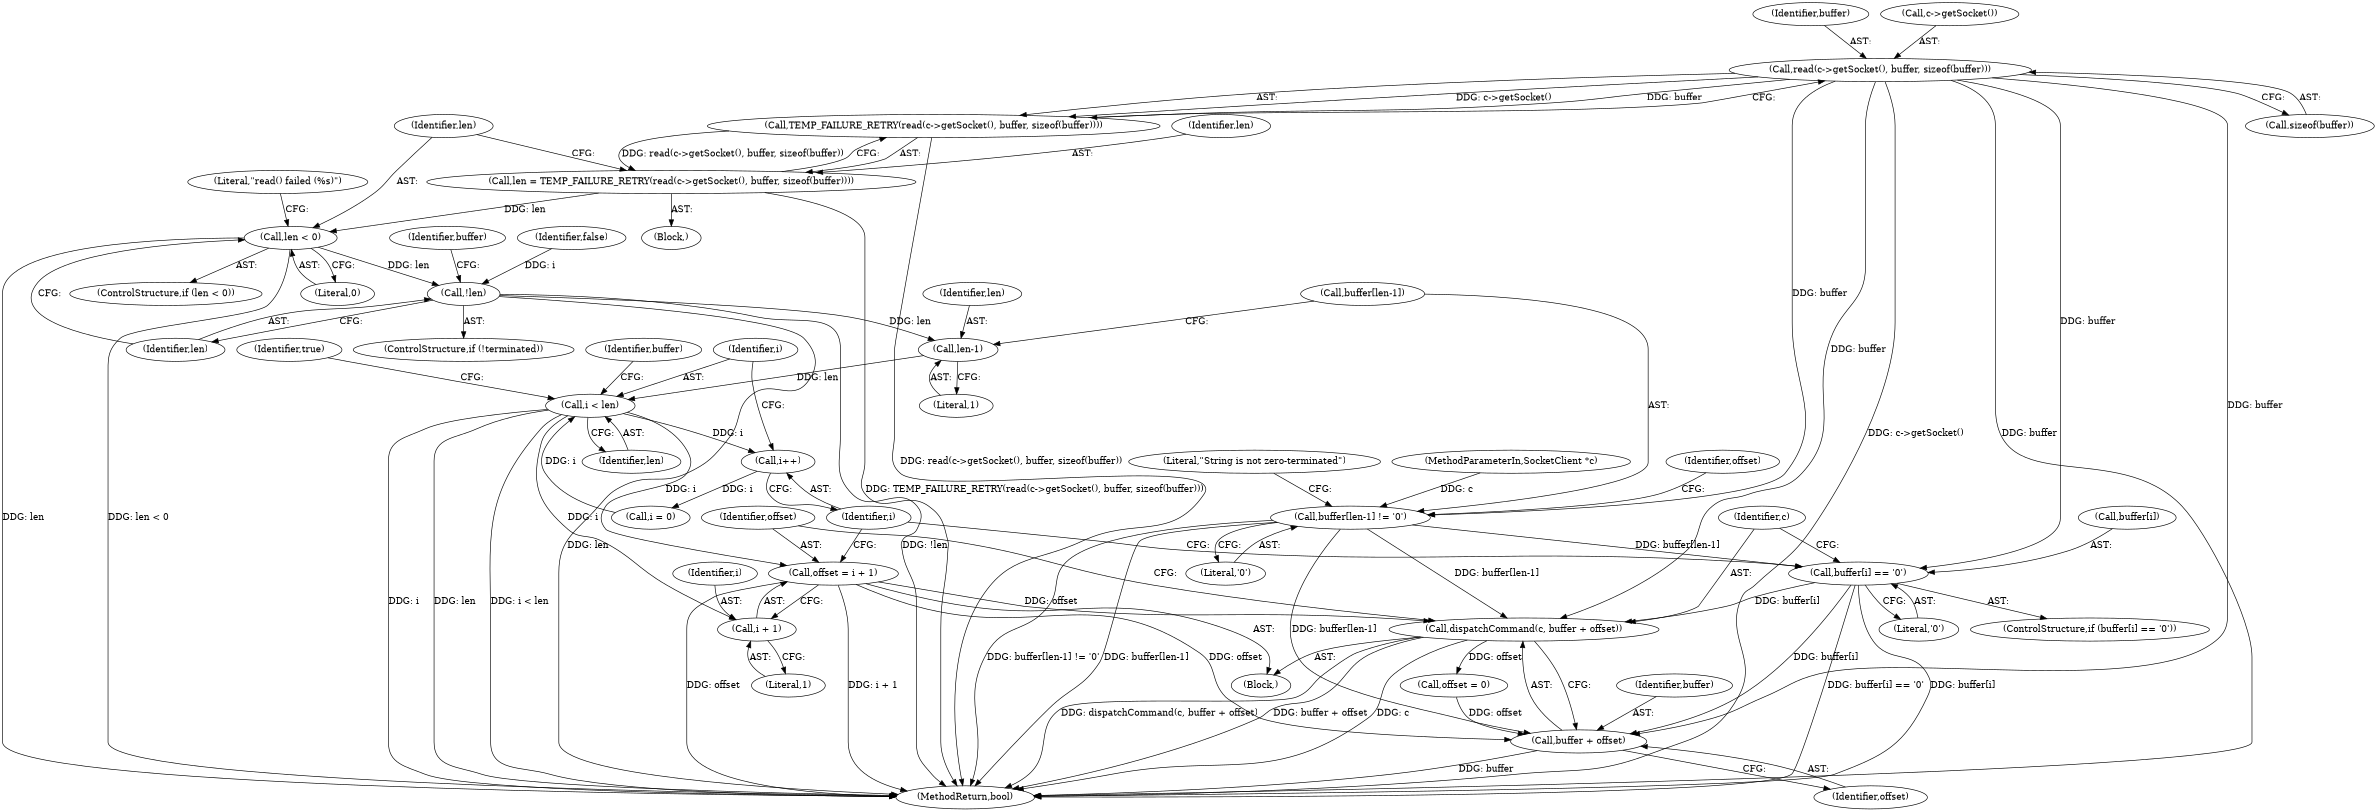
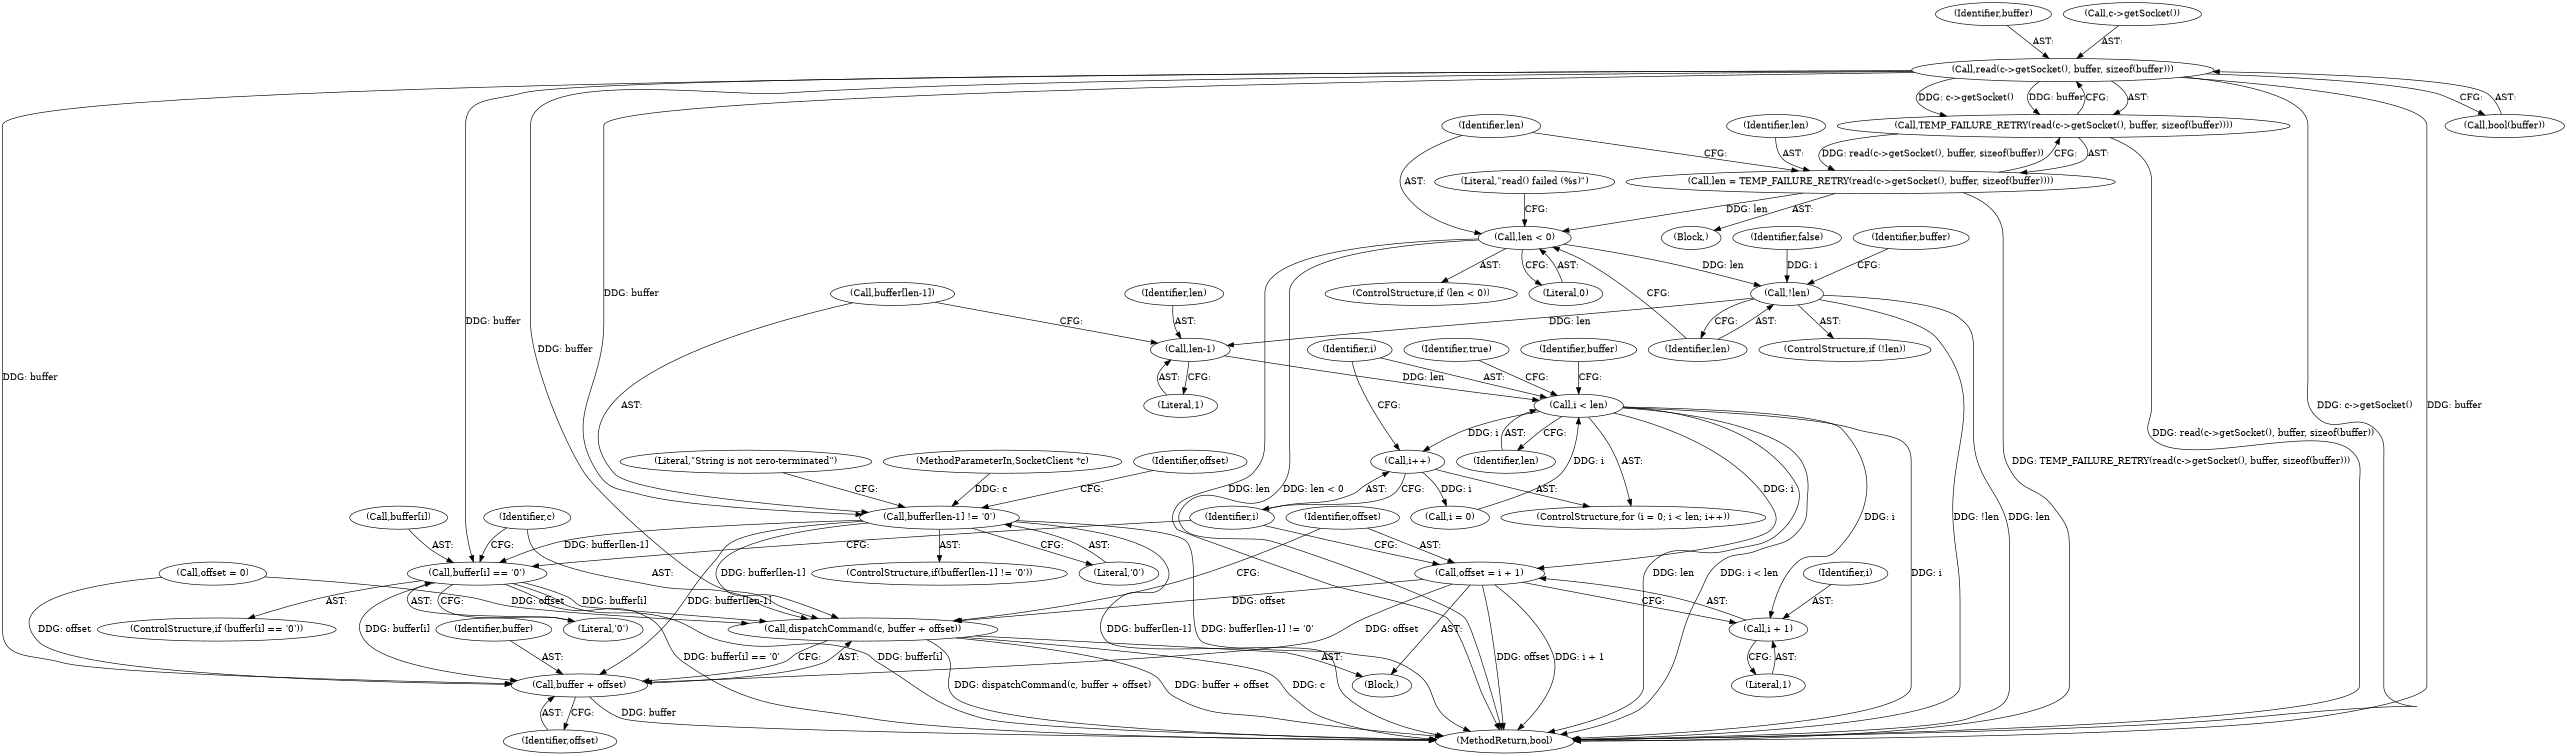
node "(Call,sizeof(buffer))": label "(Call,sizeof(buffer))" -> "(Call,bool(buffer))"
node "(ControlStructure,if (!terminated))": label "(ControlStructure,if (!terminated))" -> "(ControlStructure,if (!len))"
node "(ControlStructure,for (i = 0; i < len; i++))": added
node "(ControlStructure,if(buffer[len-1] != '0'))": added
edge "(Call,dispatchCommand(c, buffer + offset))" -> "(Call,offset = 0)": reversed
